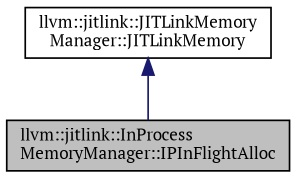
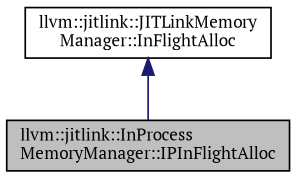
node "llvm::jitlink::JITLinkMemory Manager::JITLinkMemory": label "llvm::jitlink::JITLinkMemory Manager::JITLinkMemory" -> "llvm::jitlink::JITLinkMemory Manager::InFlightAlloc"
